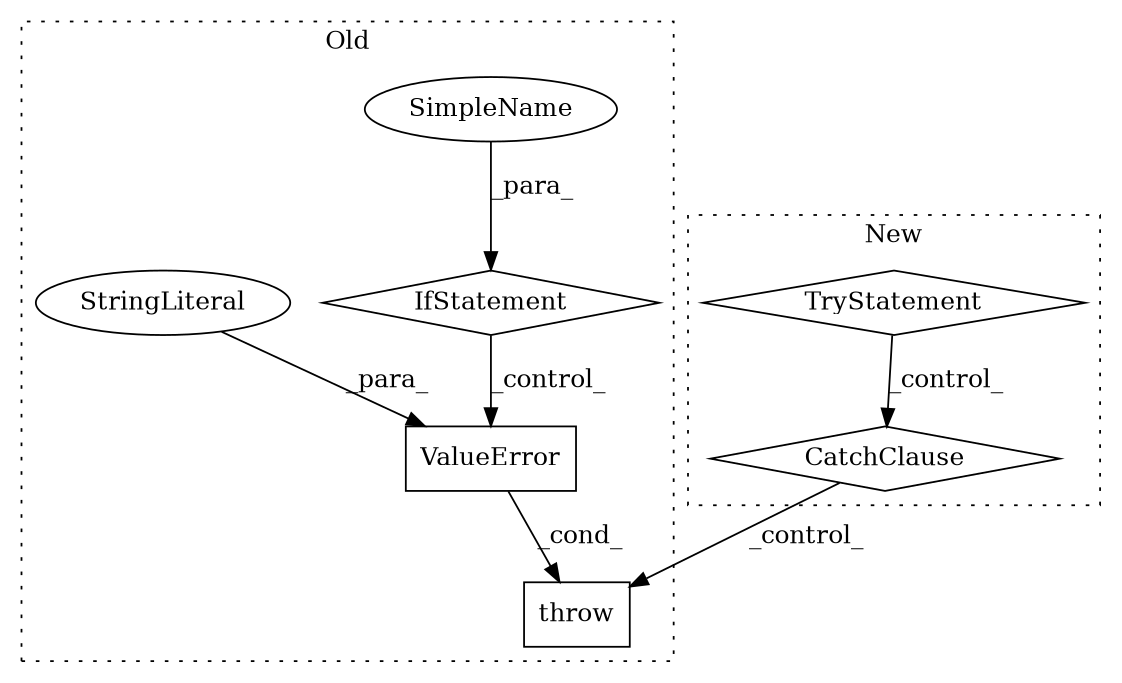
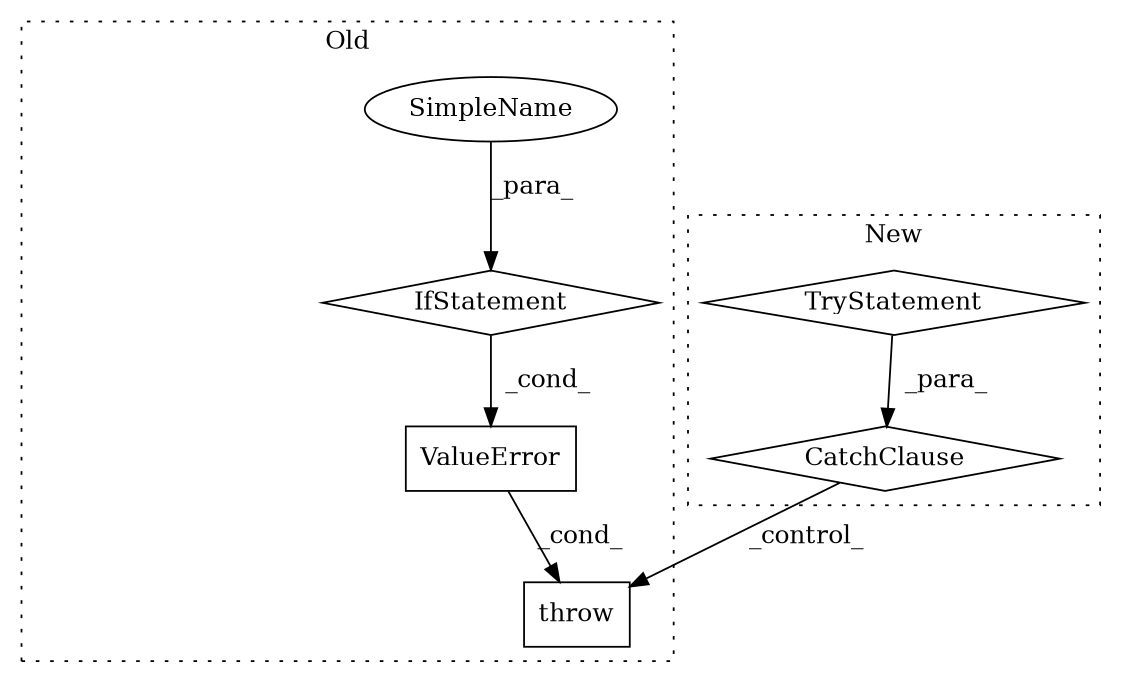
node "StringLiteral": removed
edge "IfStatement" -> "ValueError": label "_control_" -> "_cond_"
edge "TryStatement" -> "CatchClause": label "_control_" -> "_para_"
